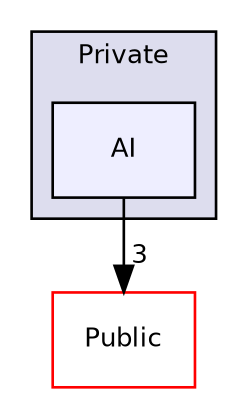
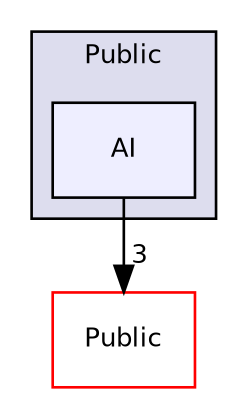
cluster "Private": label "Private" -> "Public"
